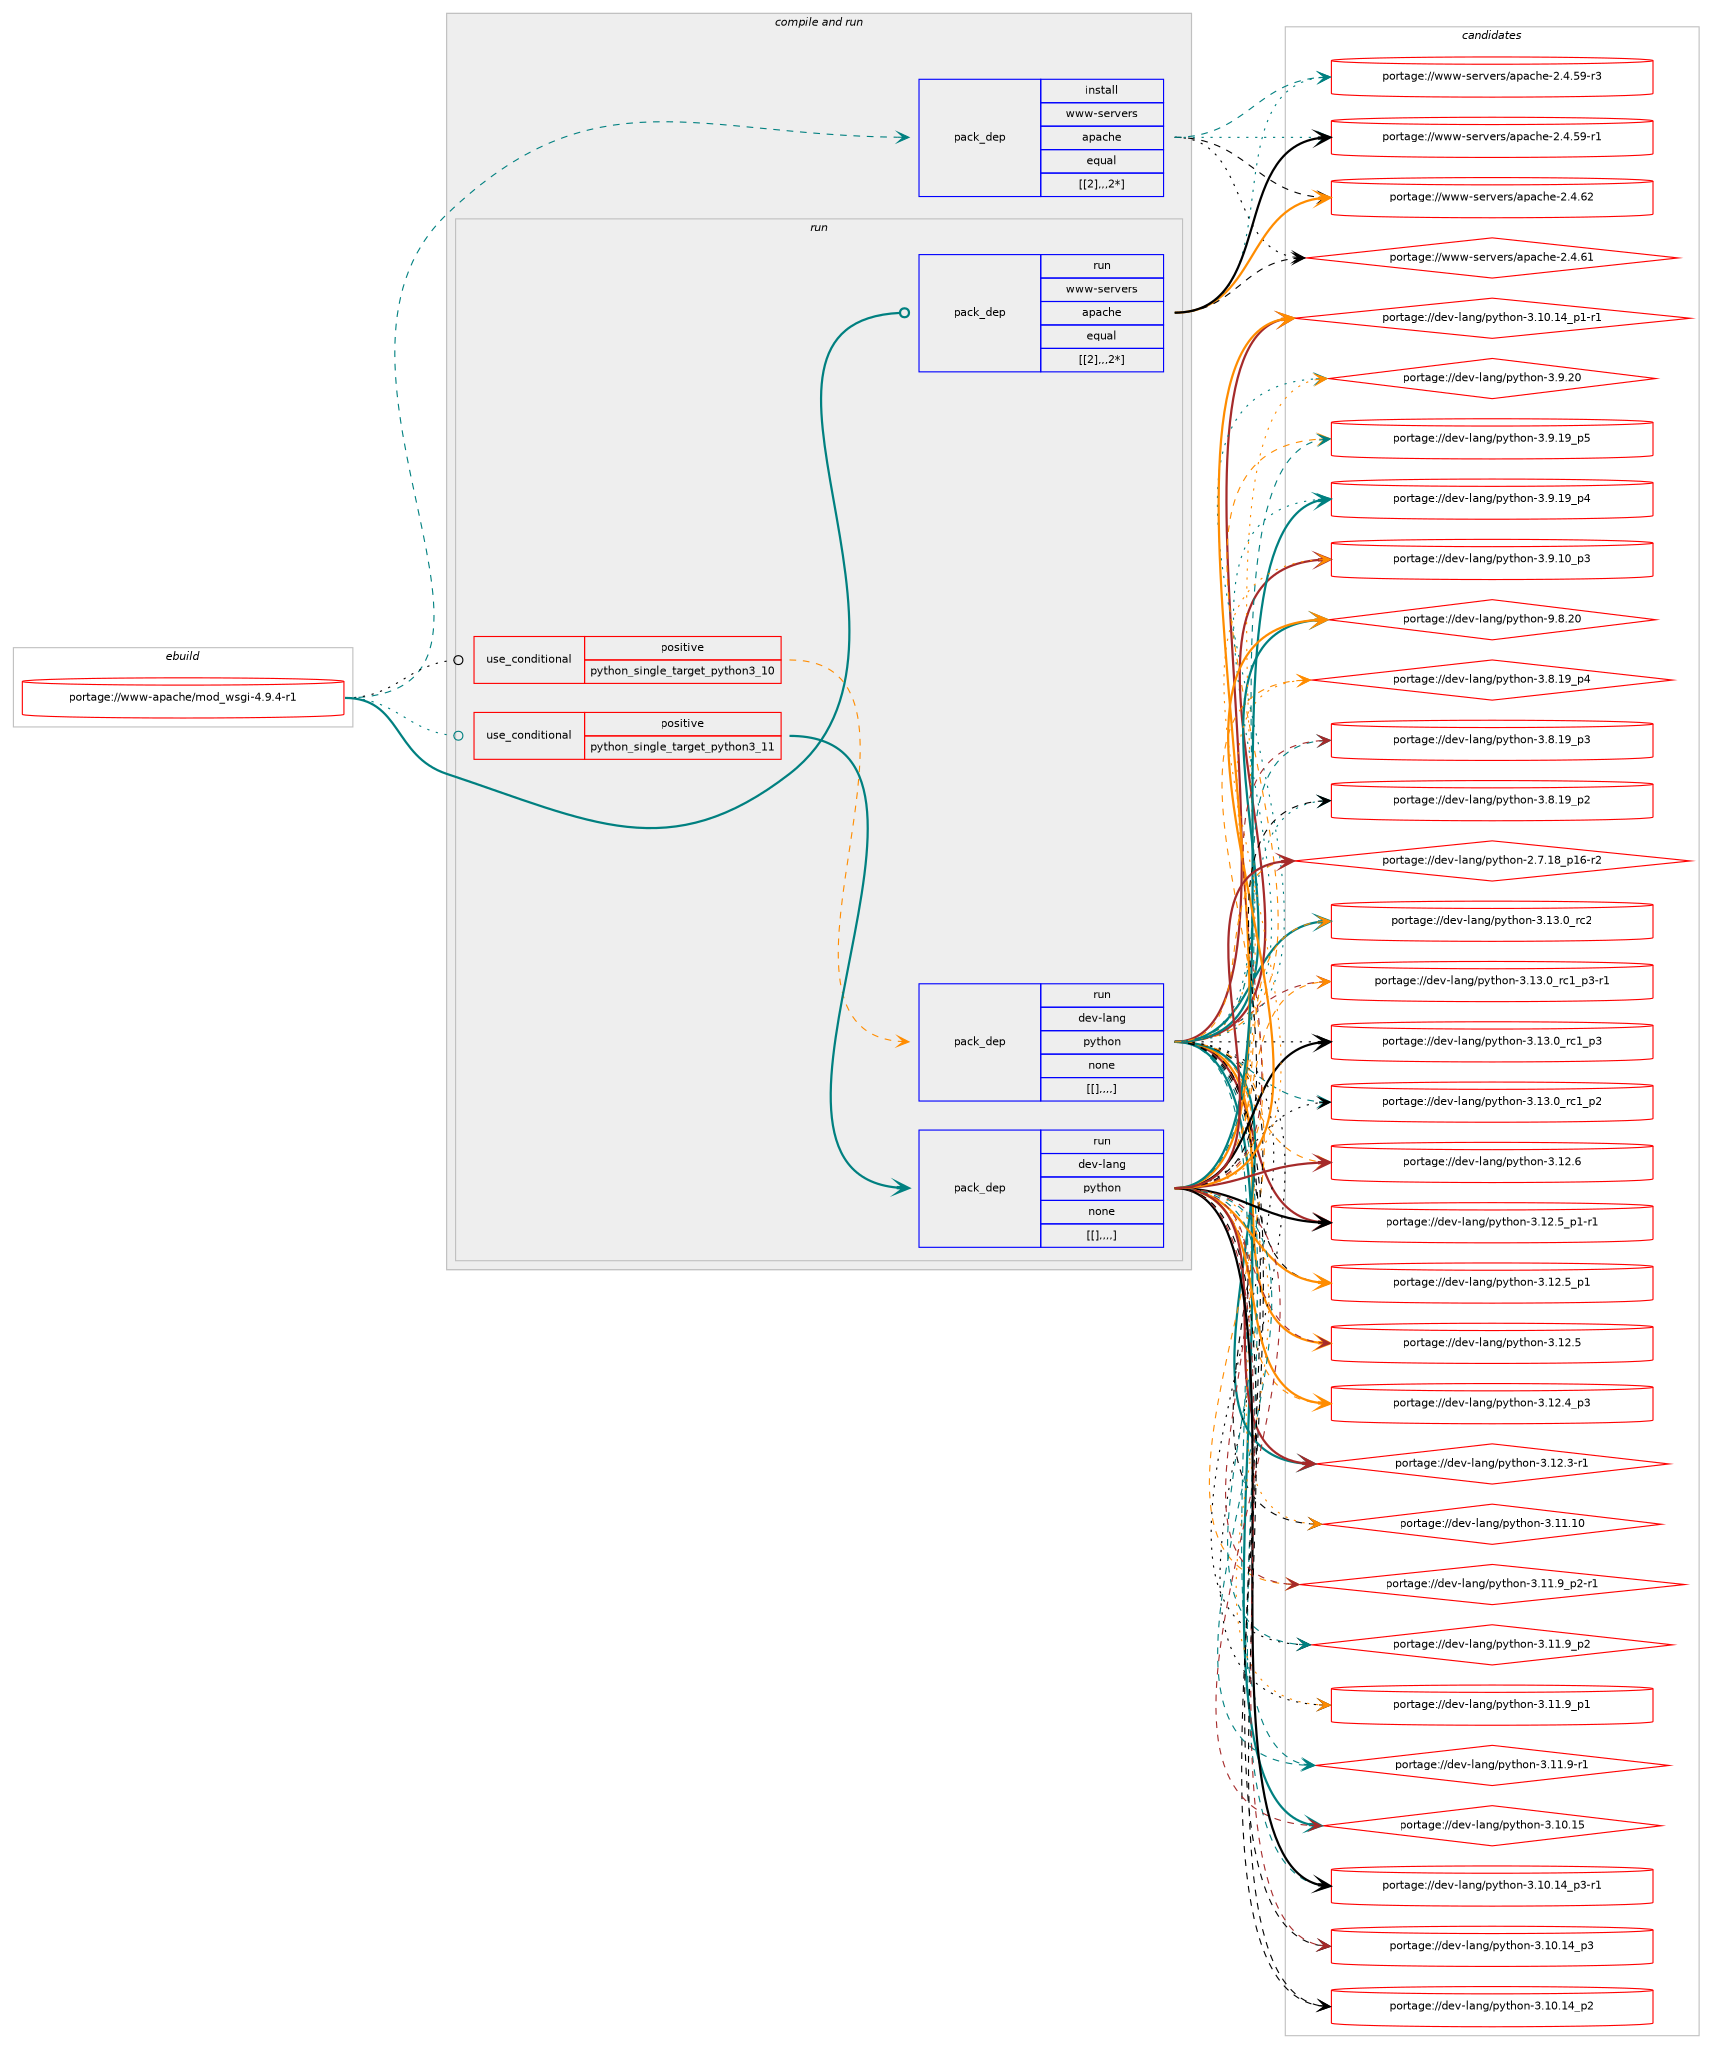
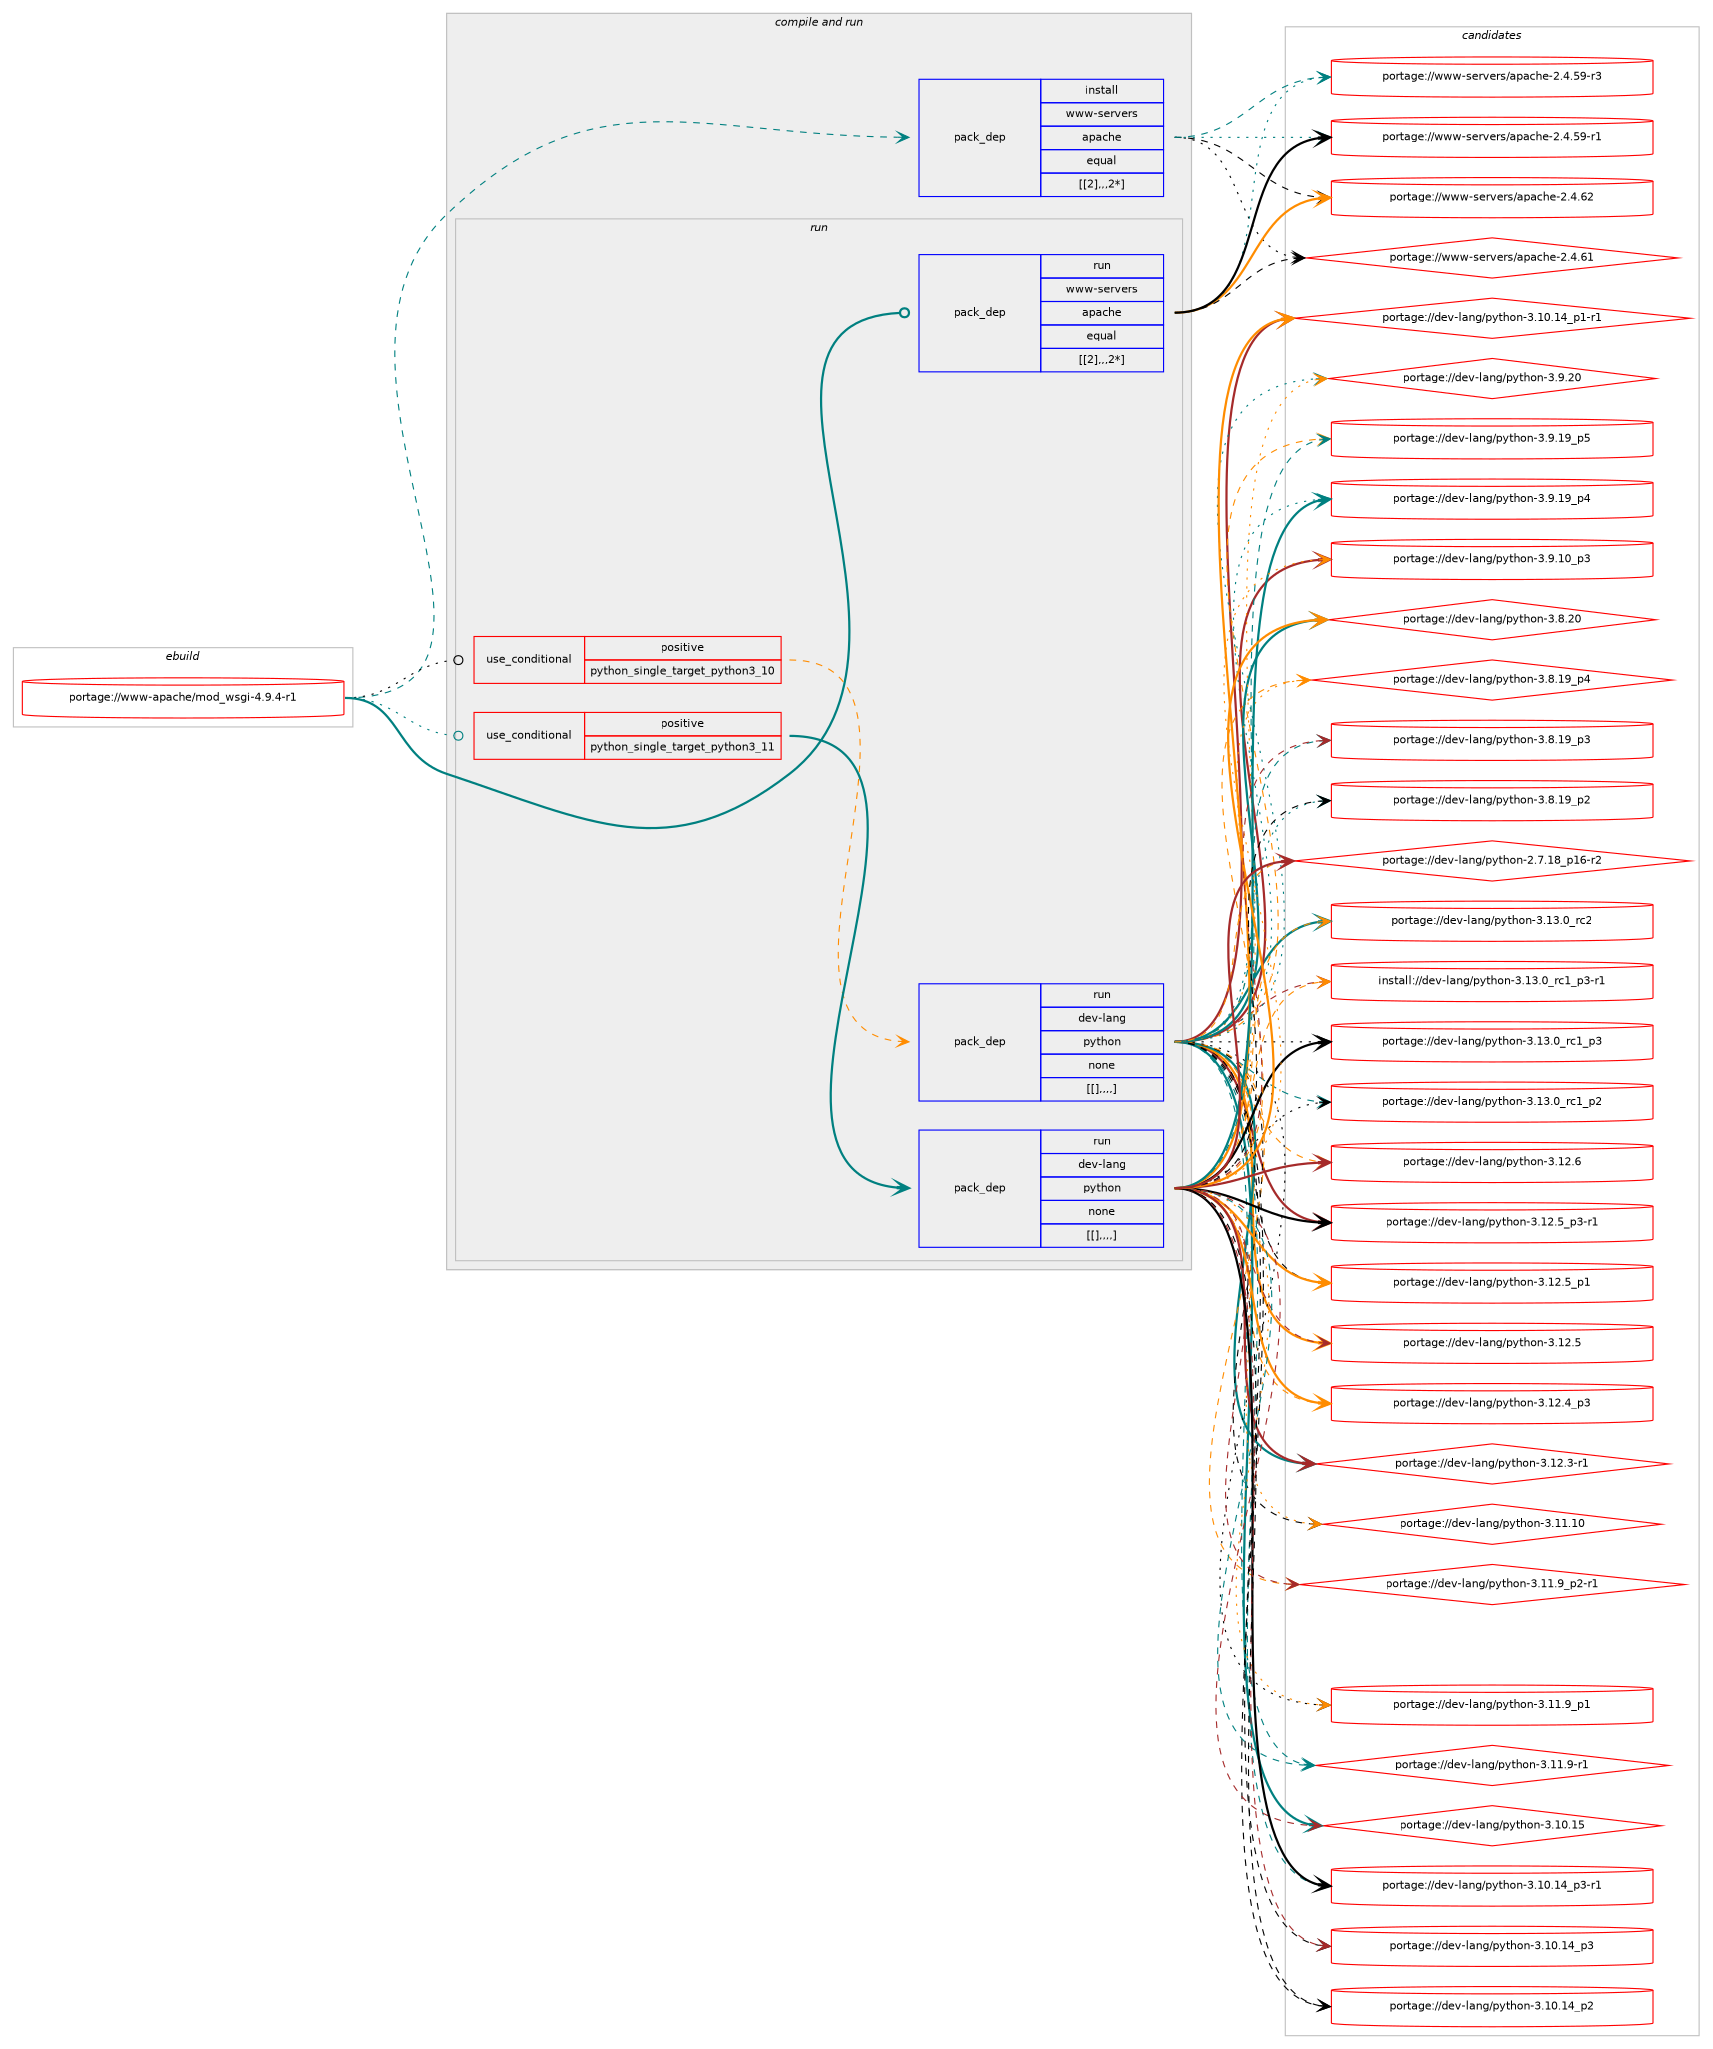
node "portage://dev-lang/python-9.8.20": label "portage://dev-lang/python-9.8.20" -> "portage://dev-lang/python-3.8.20"
node "portage://dev-lang/python-3.13.0_rc1_p3-r1": label "portage://dev-lang/python-3.13.0_rc1_p3-r1" -> "install://dev-lang/python-3.13.0_rc1_p3-r1"
node "portage://dev-lang/python-3.12.5_p1-r1": label "portage://dev-lang/python-3.12.5_p1-r1" -> "portage://dev-lang/python-3.12.5_p3-r1"
node "portage://dev-lang/python-3.11.9_p2": removed
